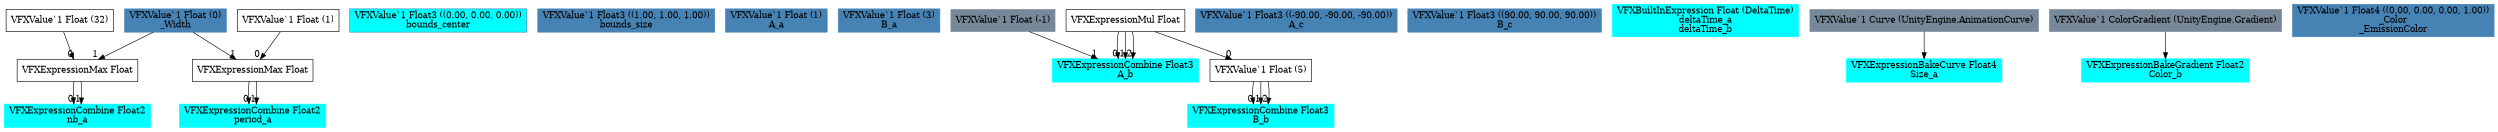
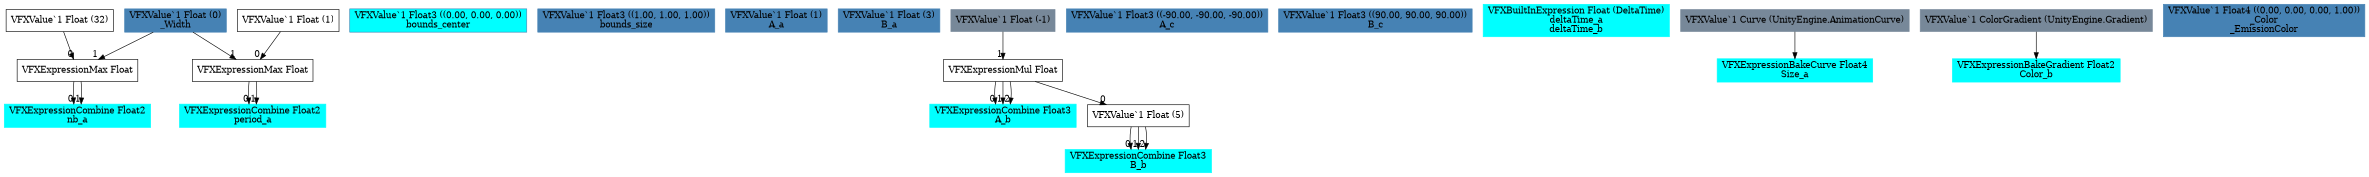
edge "VFXValue`1 Float (-1)" -> "VFXExpressionCombine Float3 A_b": now "VFXValue`1 Float (-1)" -> "VFXExpressionMul Float"
